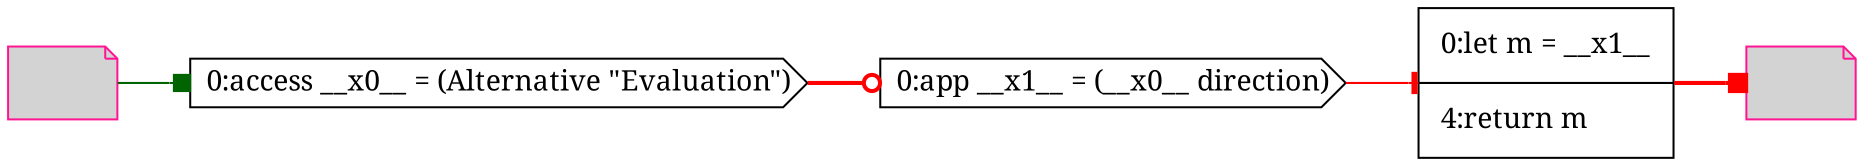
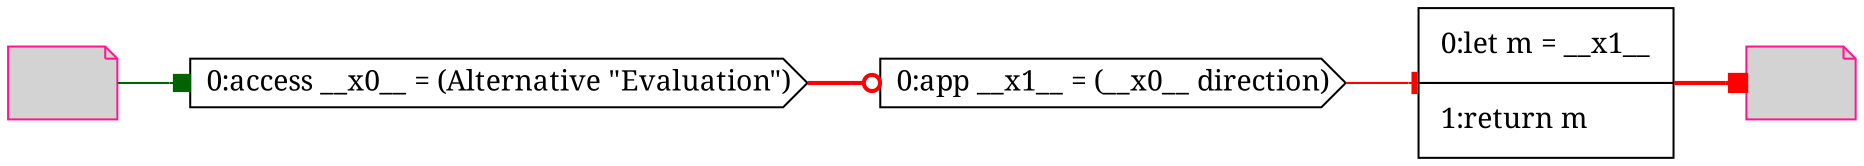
node "0:let m = __x1__": text "4:return m" -> "1:return m"
